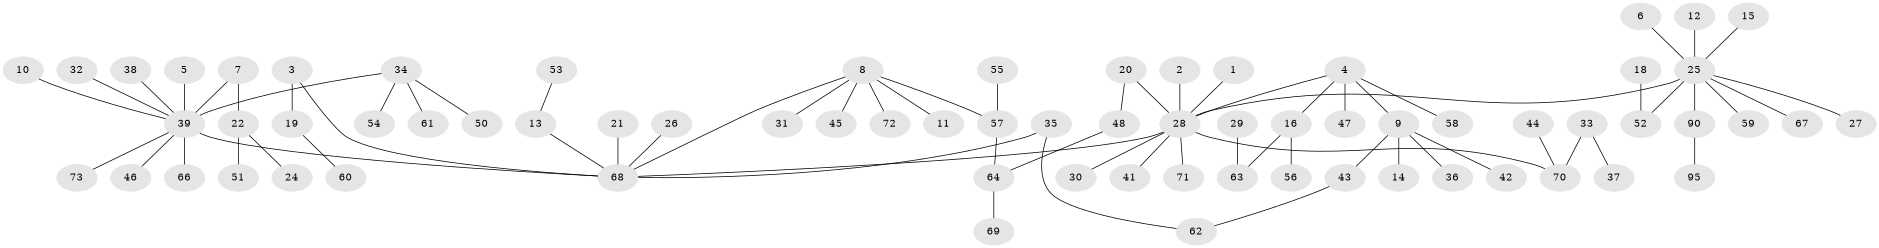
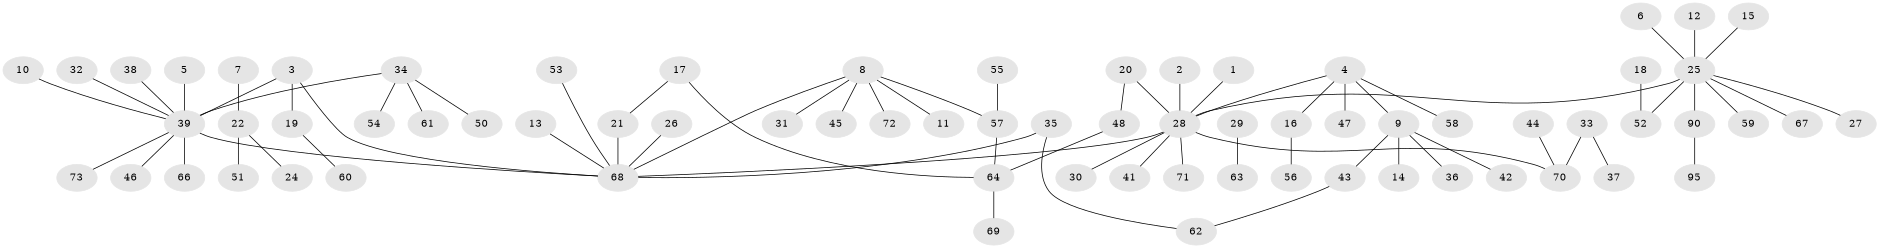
node "17": added
edge "7" -- "39": now "3" -- "39"
edge "53" -- "13": now "53" -- "68"
edge "16" -- "63": removed
